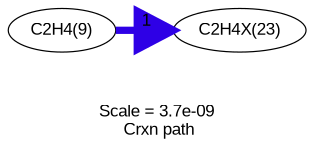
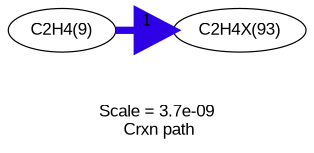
node "C2H4X(23)": label "C2H4X(23)" -> "C2H4X(93)"
